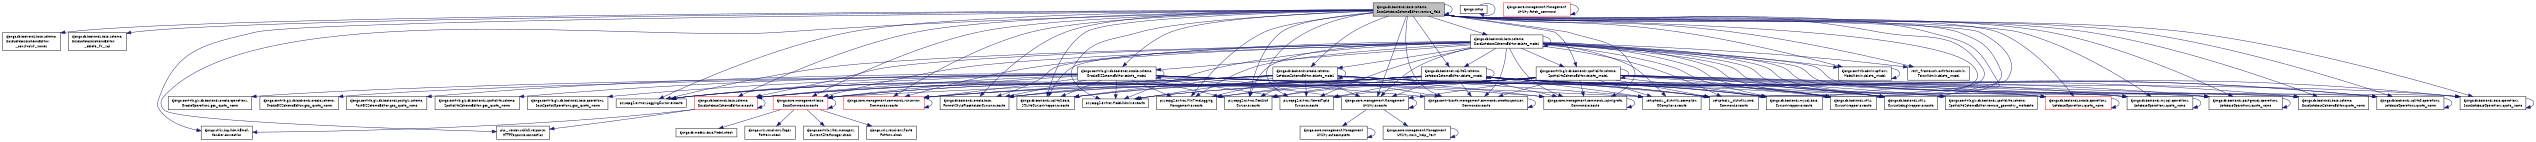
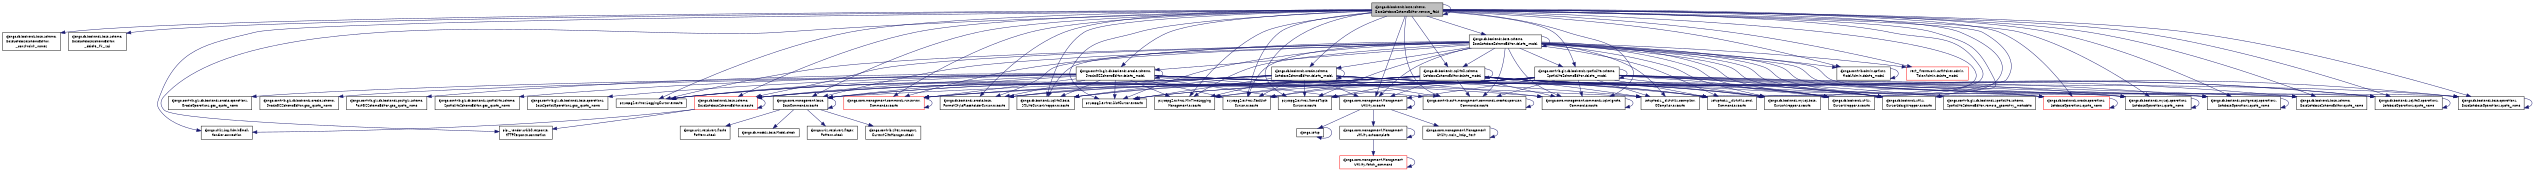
node "rest_framework.authtoken.admin. TokenAdmin.delete_model": color black -> red
node "django.core.management.base. BaseCommand.execute": color red -> black
node "psycopg2.extras.ModelAdmin.execute": label "psycopg2.extras.ModelAdmin.execute" -> "psycopg2.extras.DictCursor.execute"
edge "django.core.management.Management Utility.execute" -> "django.setup": added
edge "django.core.management.Management Utility.autocomplete" -> "django.core.management.Management Utility.fetch_command": added
